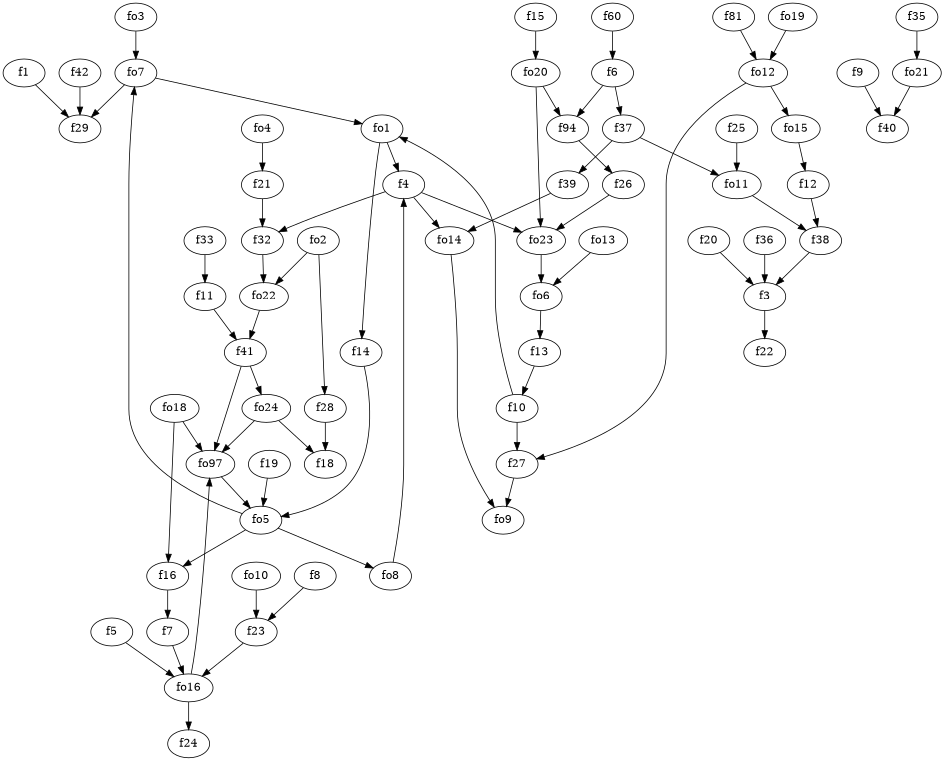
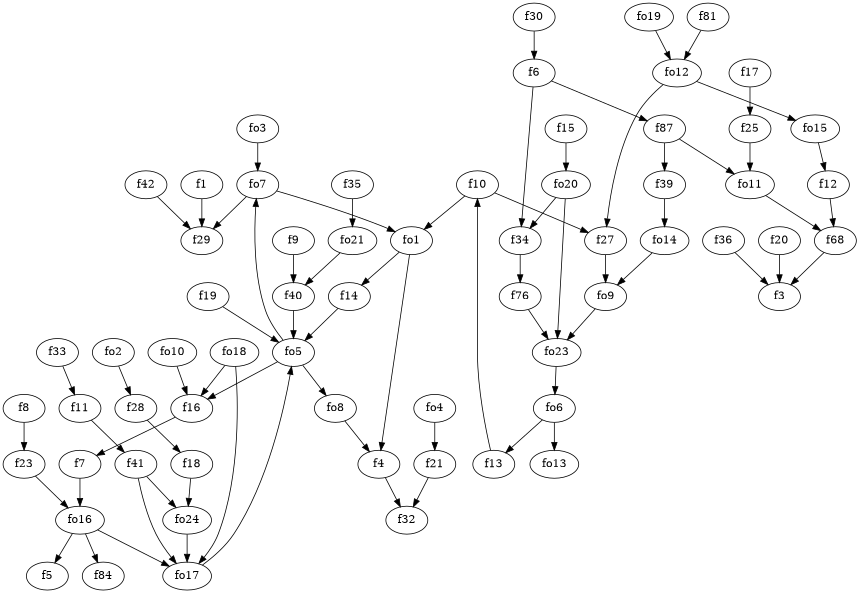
node "f60": label "f60" -> "f30"
node "f17": added
node "f94": label "f94" -> "f34"
node "f37": label "f37" -> "f87"
node "f26": label "f26" -> "f76"
edge "f4" -> "fo14": removed
edge "f4" -> "fo23": now "fo9" -> "fo23"
node "f38": label "f38" -> "f68"
edge "fo13" -> "fo6": reversed
node "fo22": removed
edge "f40" -> "fo5": added
node "f22": removed
edge "fo24" -> "f18": reversed
node "fo97": label "fo97" -> "fo17"
edge "fo10" -> "f23": now "fo10" -> "f16"
edge "f5" -> "fo16": reversed
node "f24": label "f24" -> "f84"
